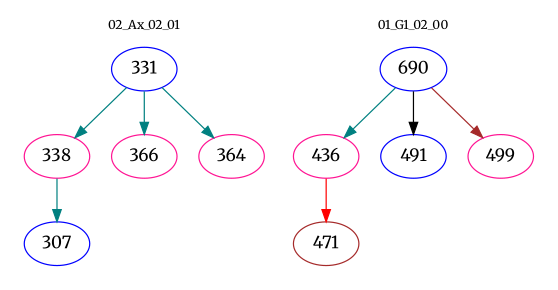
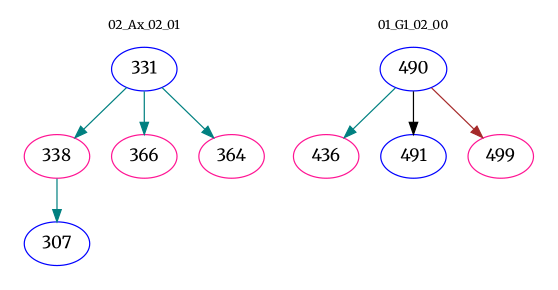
node "690": label "690" -> "490"
node "471": removed
